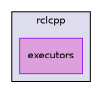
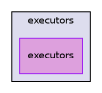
cluster "rclcpp": label "rclcpp" -> "executors"
